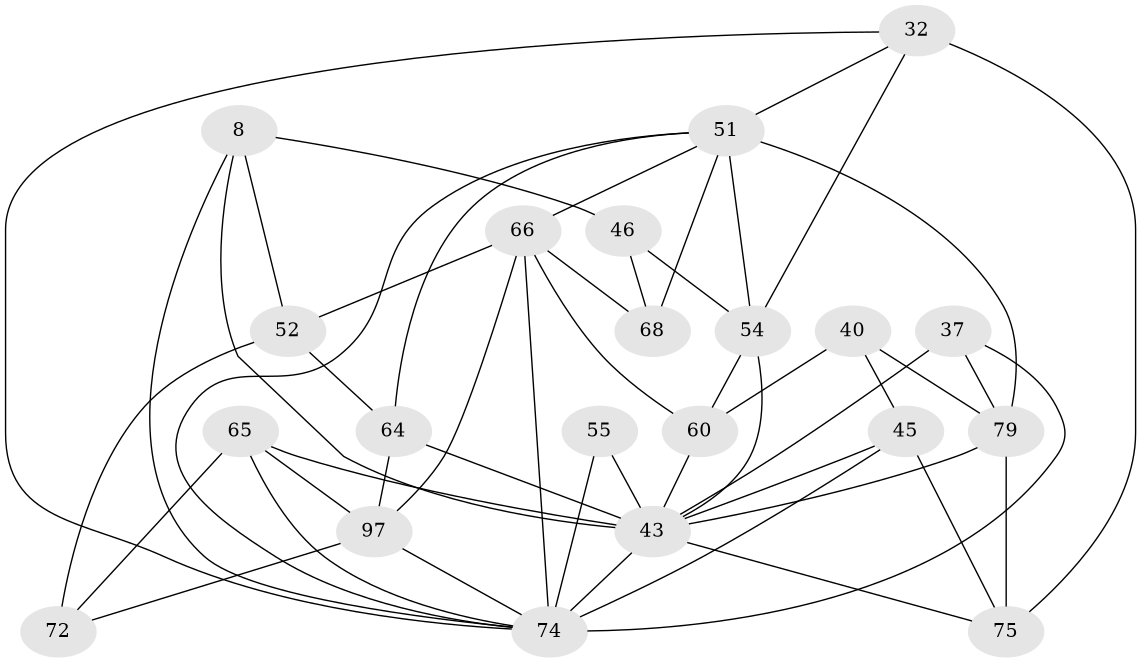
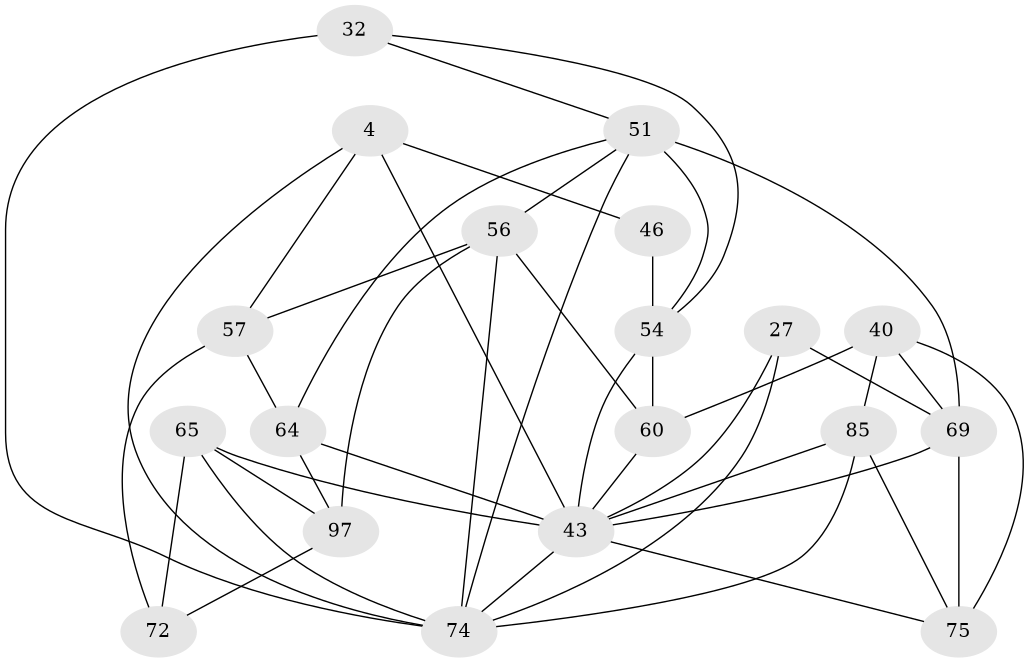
node "8": label "8" -> "4"
node "66": label "66" -> "56"
edge "32" -- "75": now "40" -- "75"
node "52": label "52" -> "57"
node "68": removed
node "37": label "37" -> "27"
node "55": removed
node "45": label "45" -> "85"
node "79": label "79" -> "69"
edge "97" -- "74": removed
